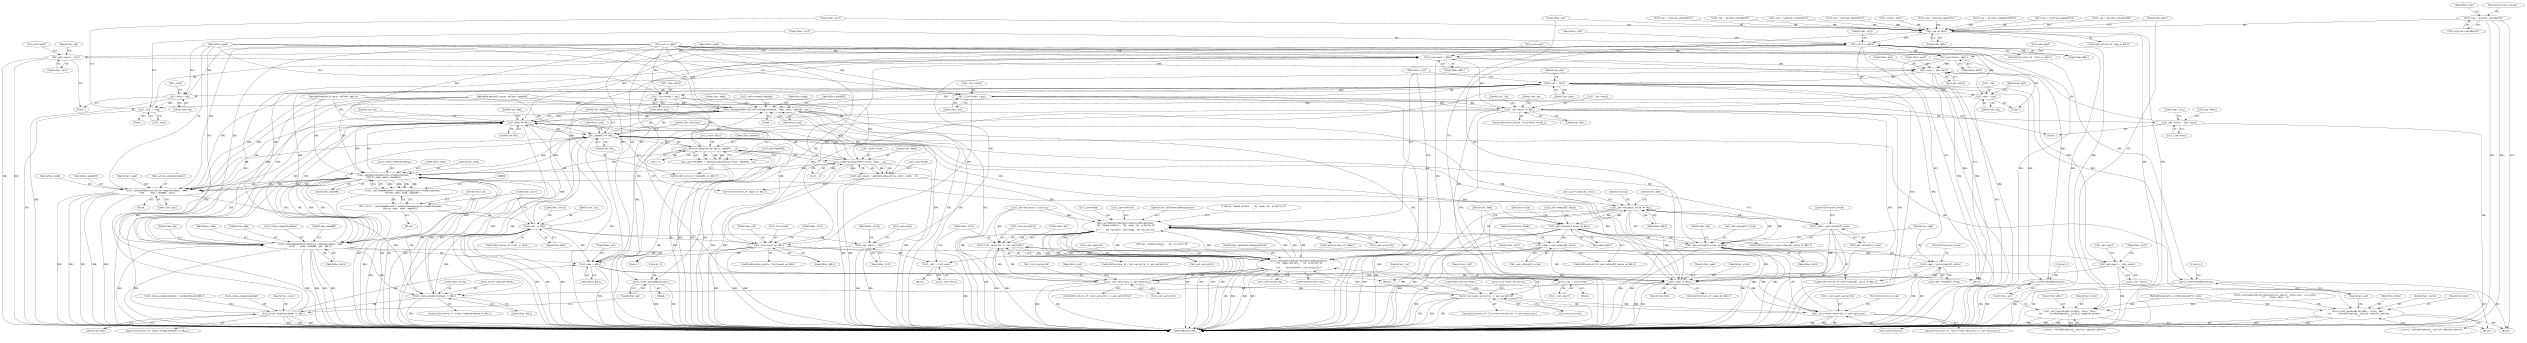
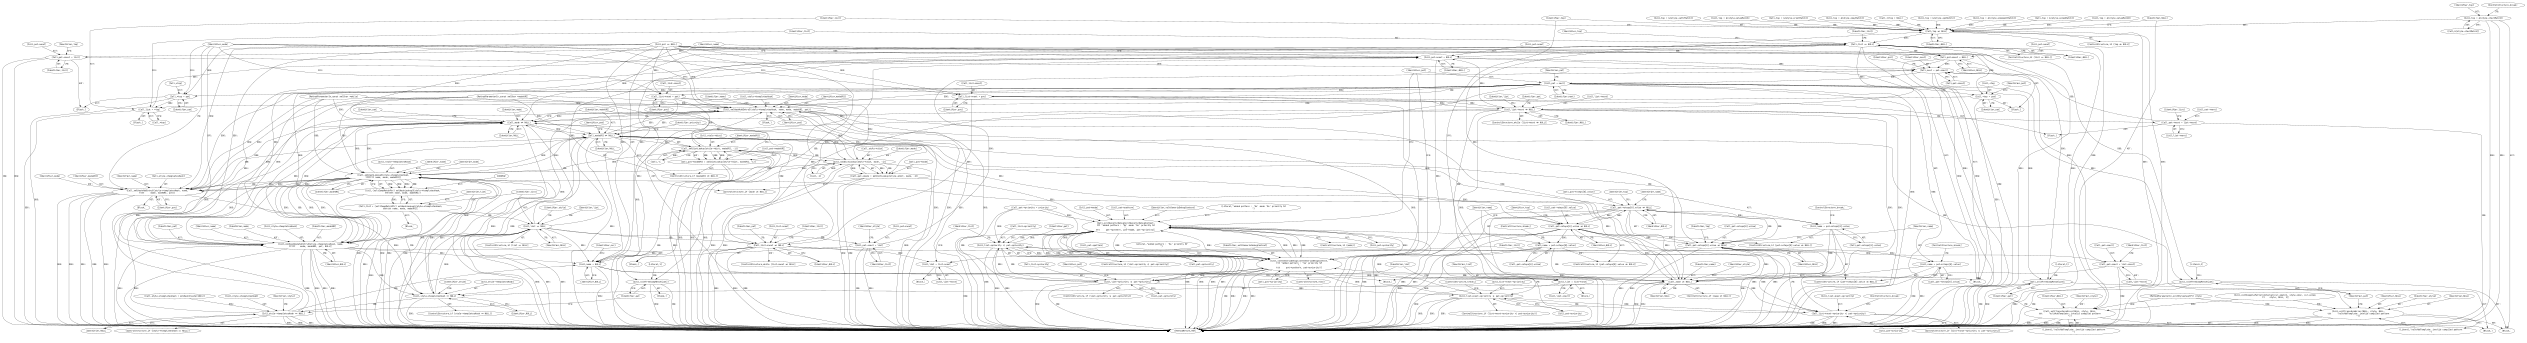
edge "(Call,xmlDictLookup(style->dict, mode, -1))" -> "(Call,mode != NULL)": removed, label "DDG:"
